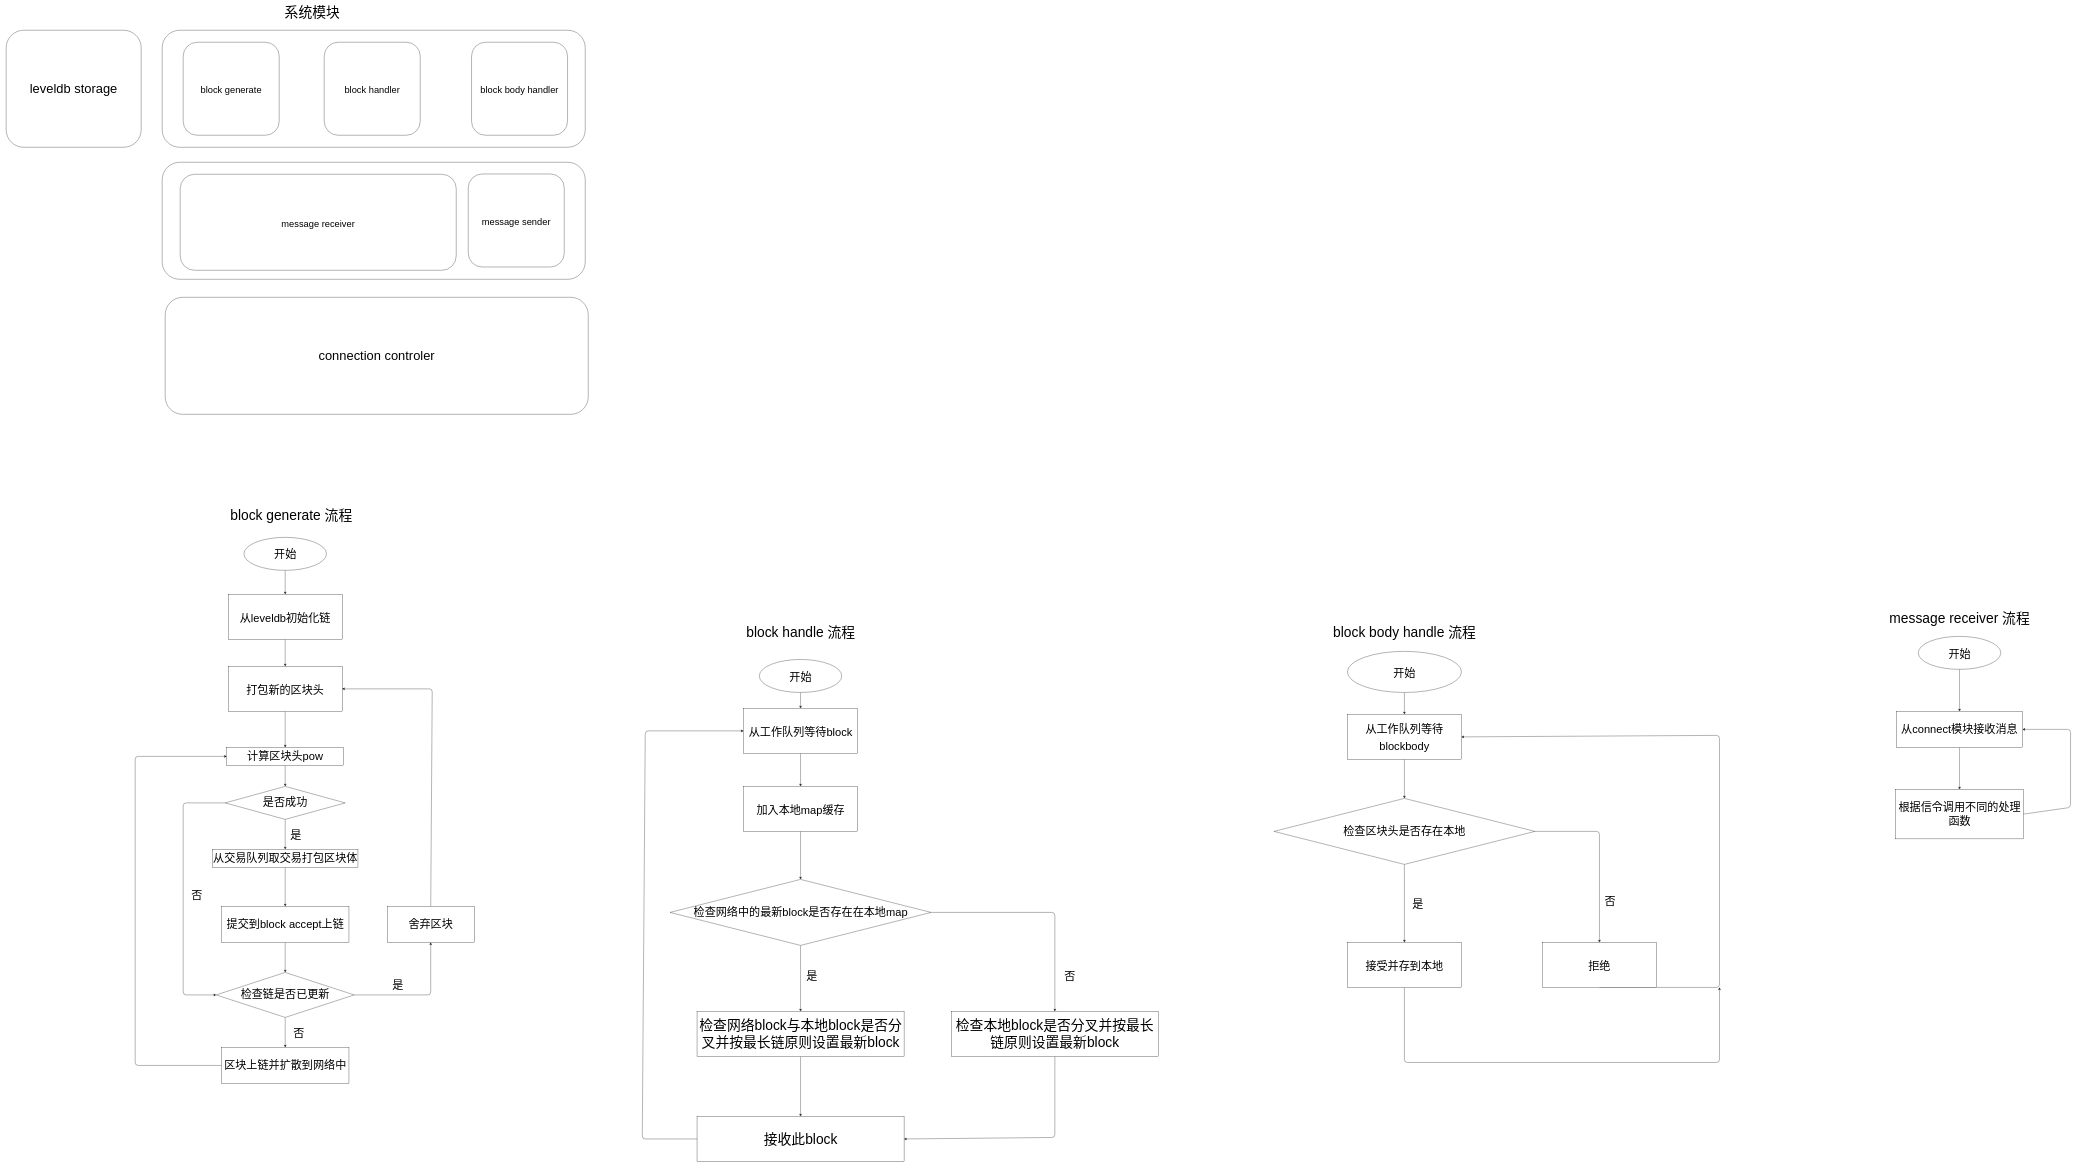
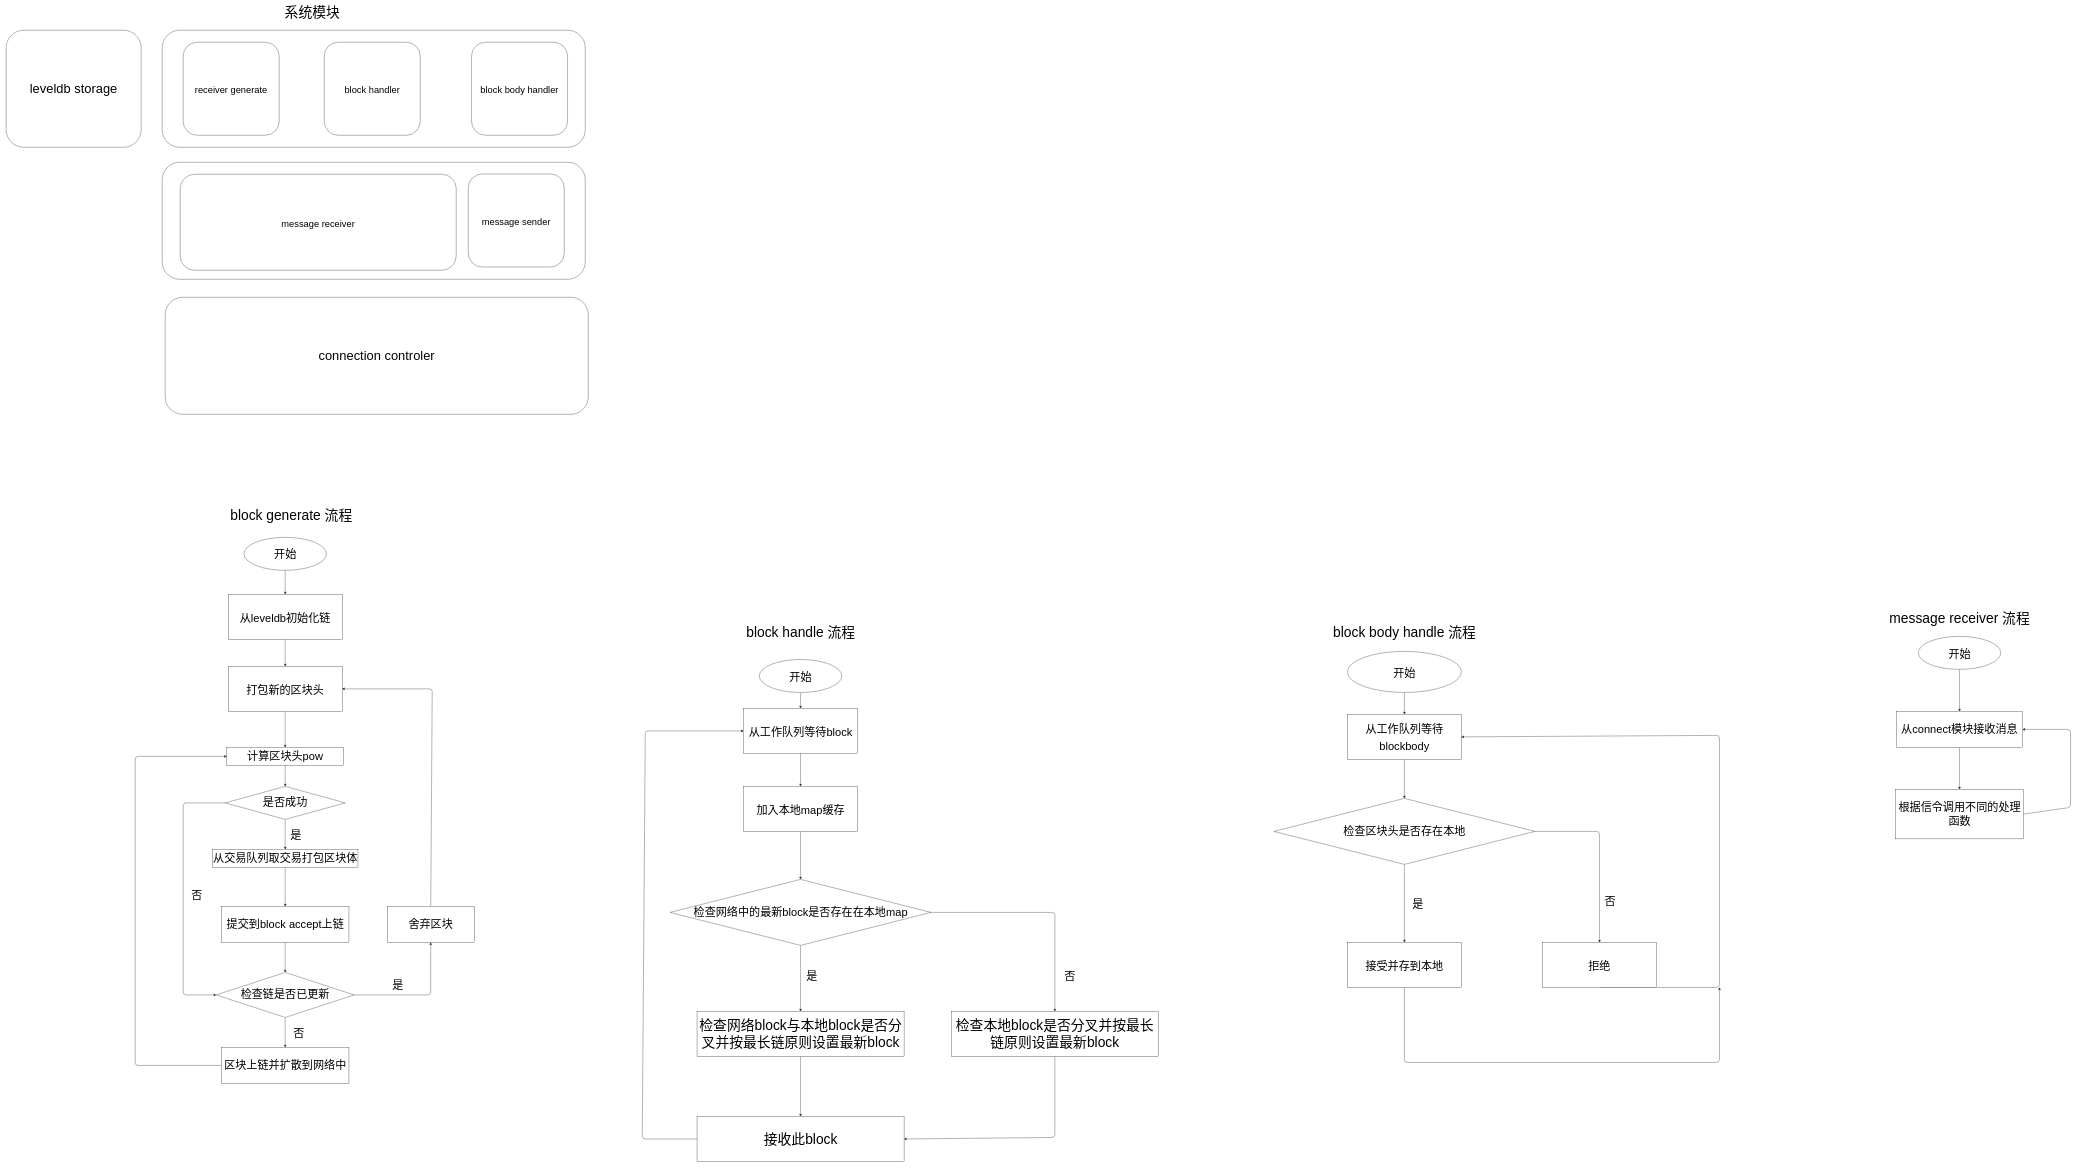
node "block generate": label "block generate" -> "receiver generate"
